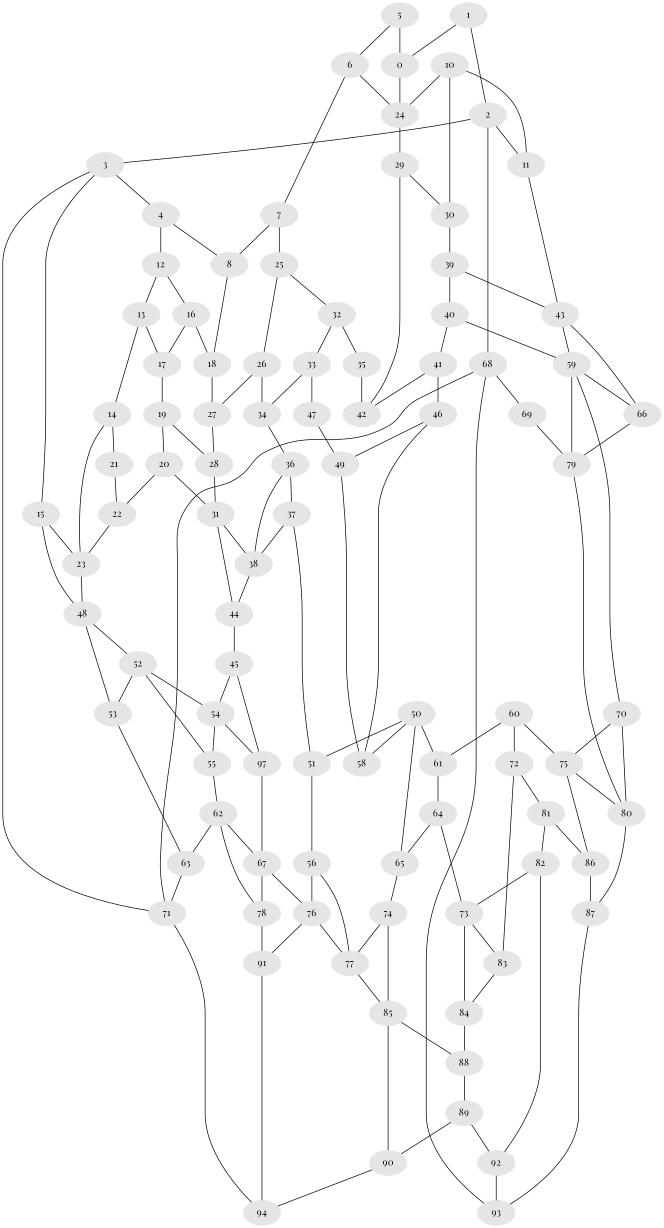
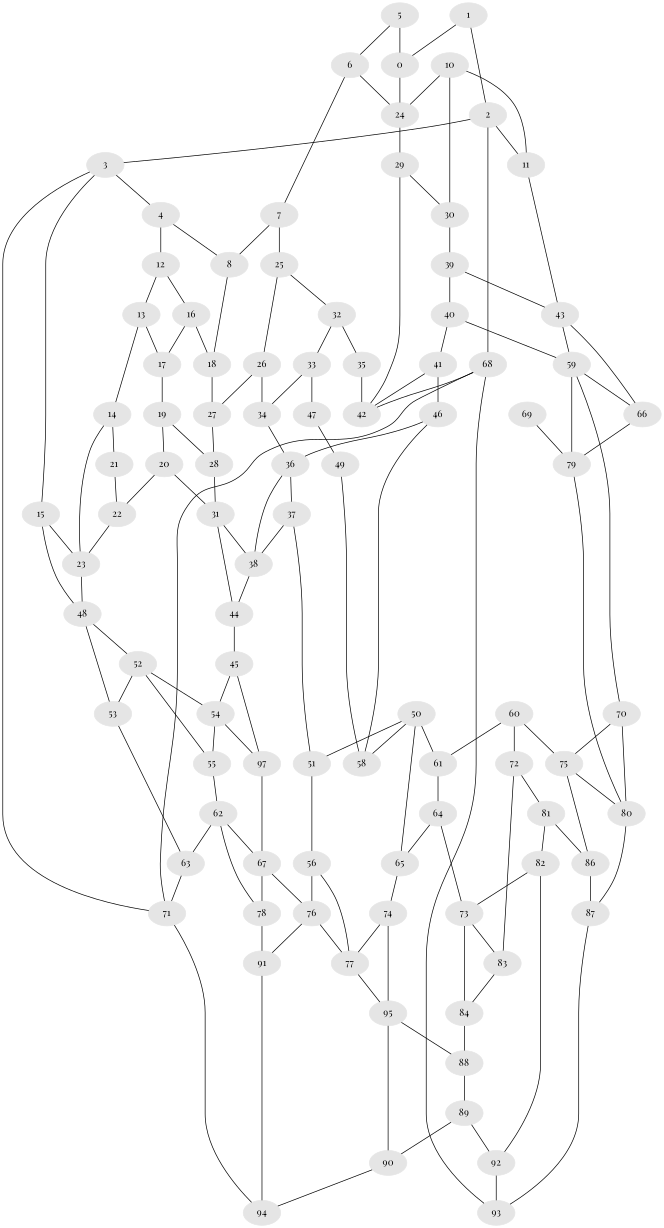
edge "68" -- "69": now "68" -- "42"
edge "46" -- "49": now "46" -- "36"
node "85": label "85" -> "95"
